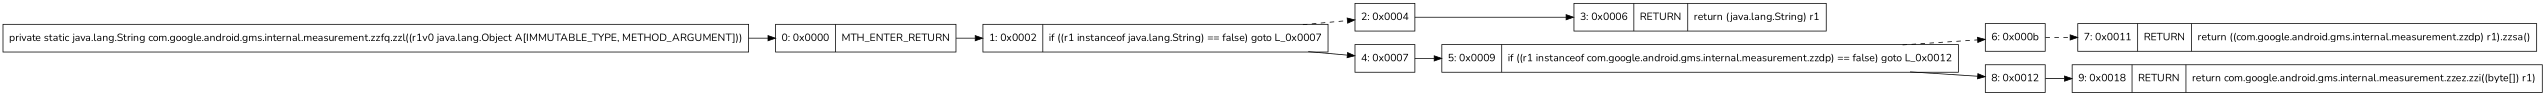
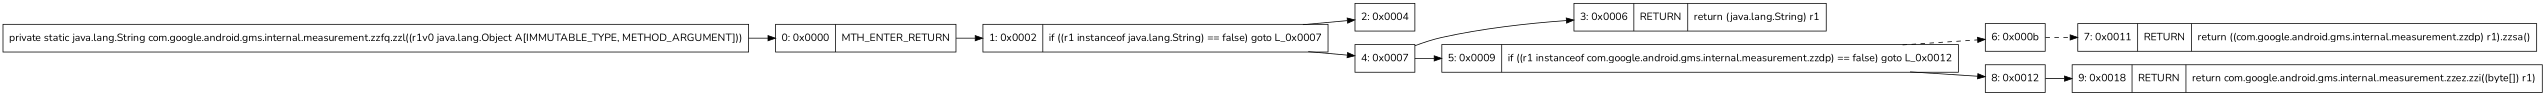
edge "2: 0x0004" -> "3: 0x0006": now "4: 0x0007" -> "3: 0x0006"
edge "1: 0x0002" -> "2: 0x0004": style dashed -> solid
